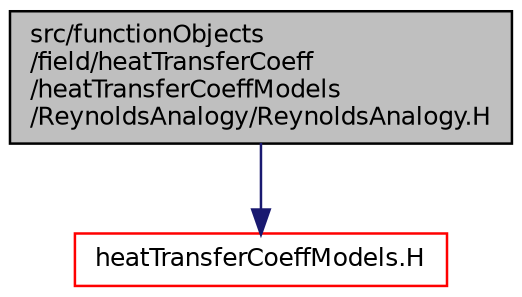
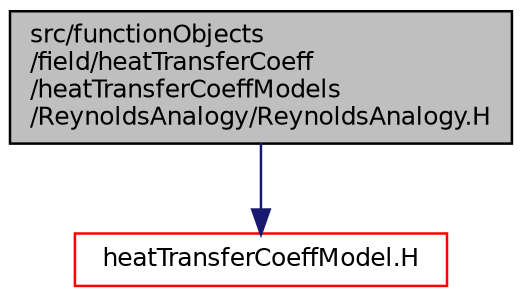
node "heatTransferCoeffModels.H": label "heatTransferCoeffModels.H" -> "heatTransferCoeffModel.H"
